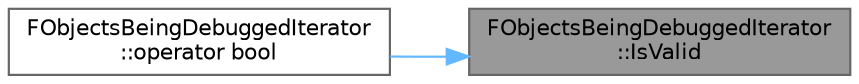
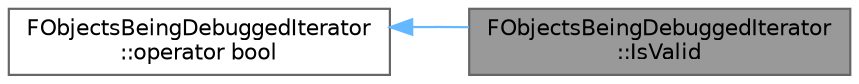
edge "FObjectsBeingDebuggedIterator ::operator bool" -> "FObjectsBeingDebuggedIterator ::IsValid": reversed
